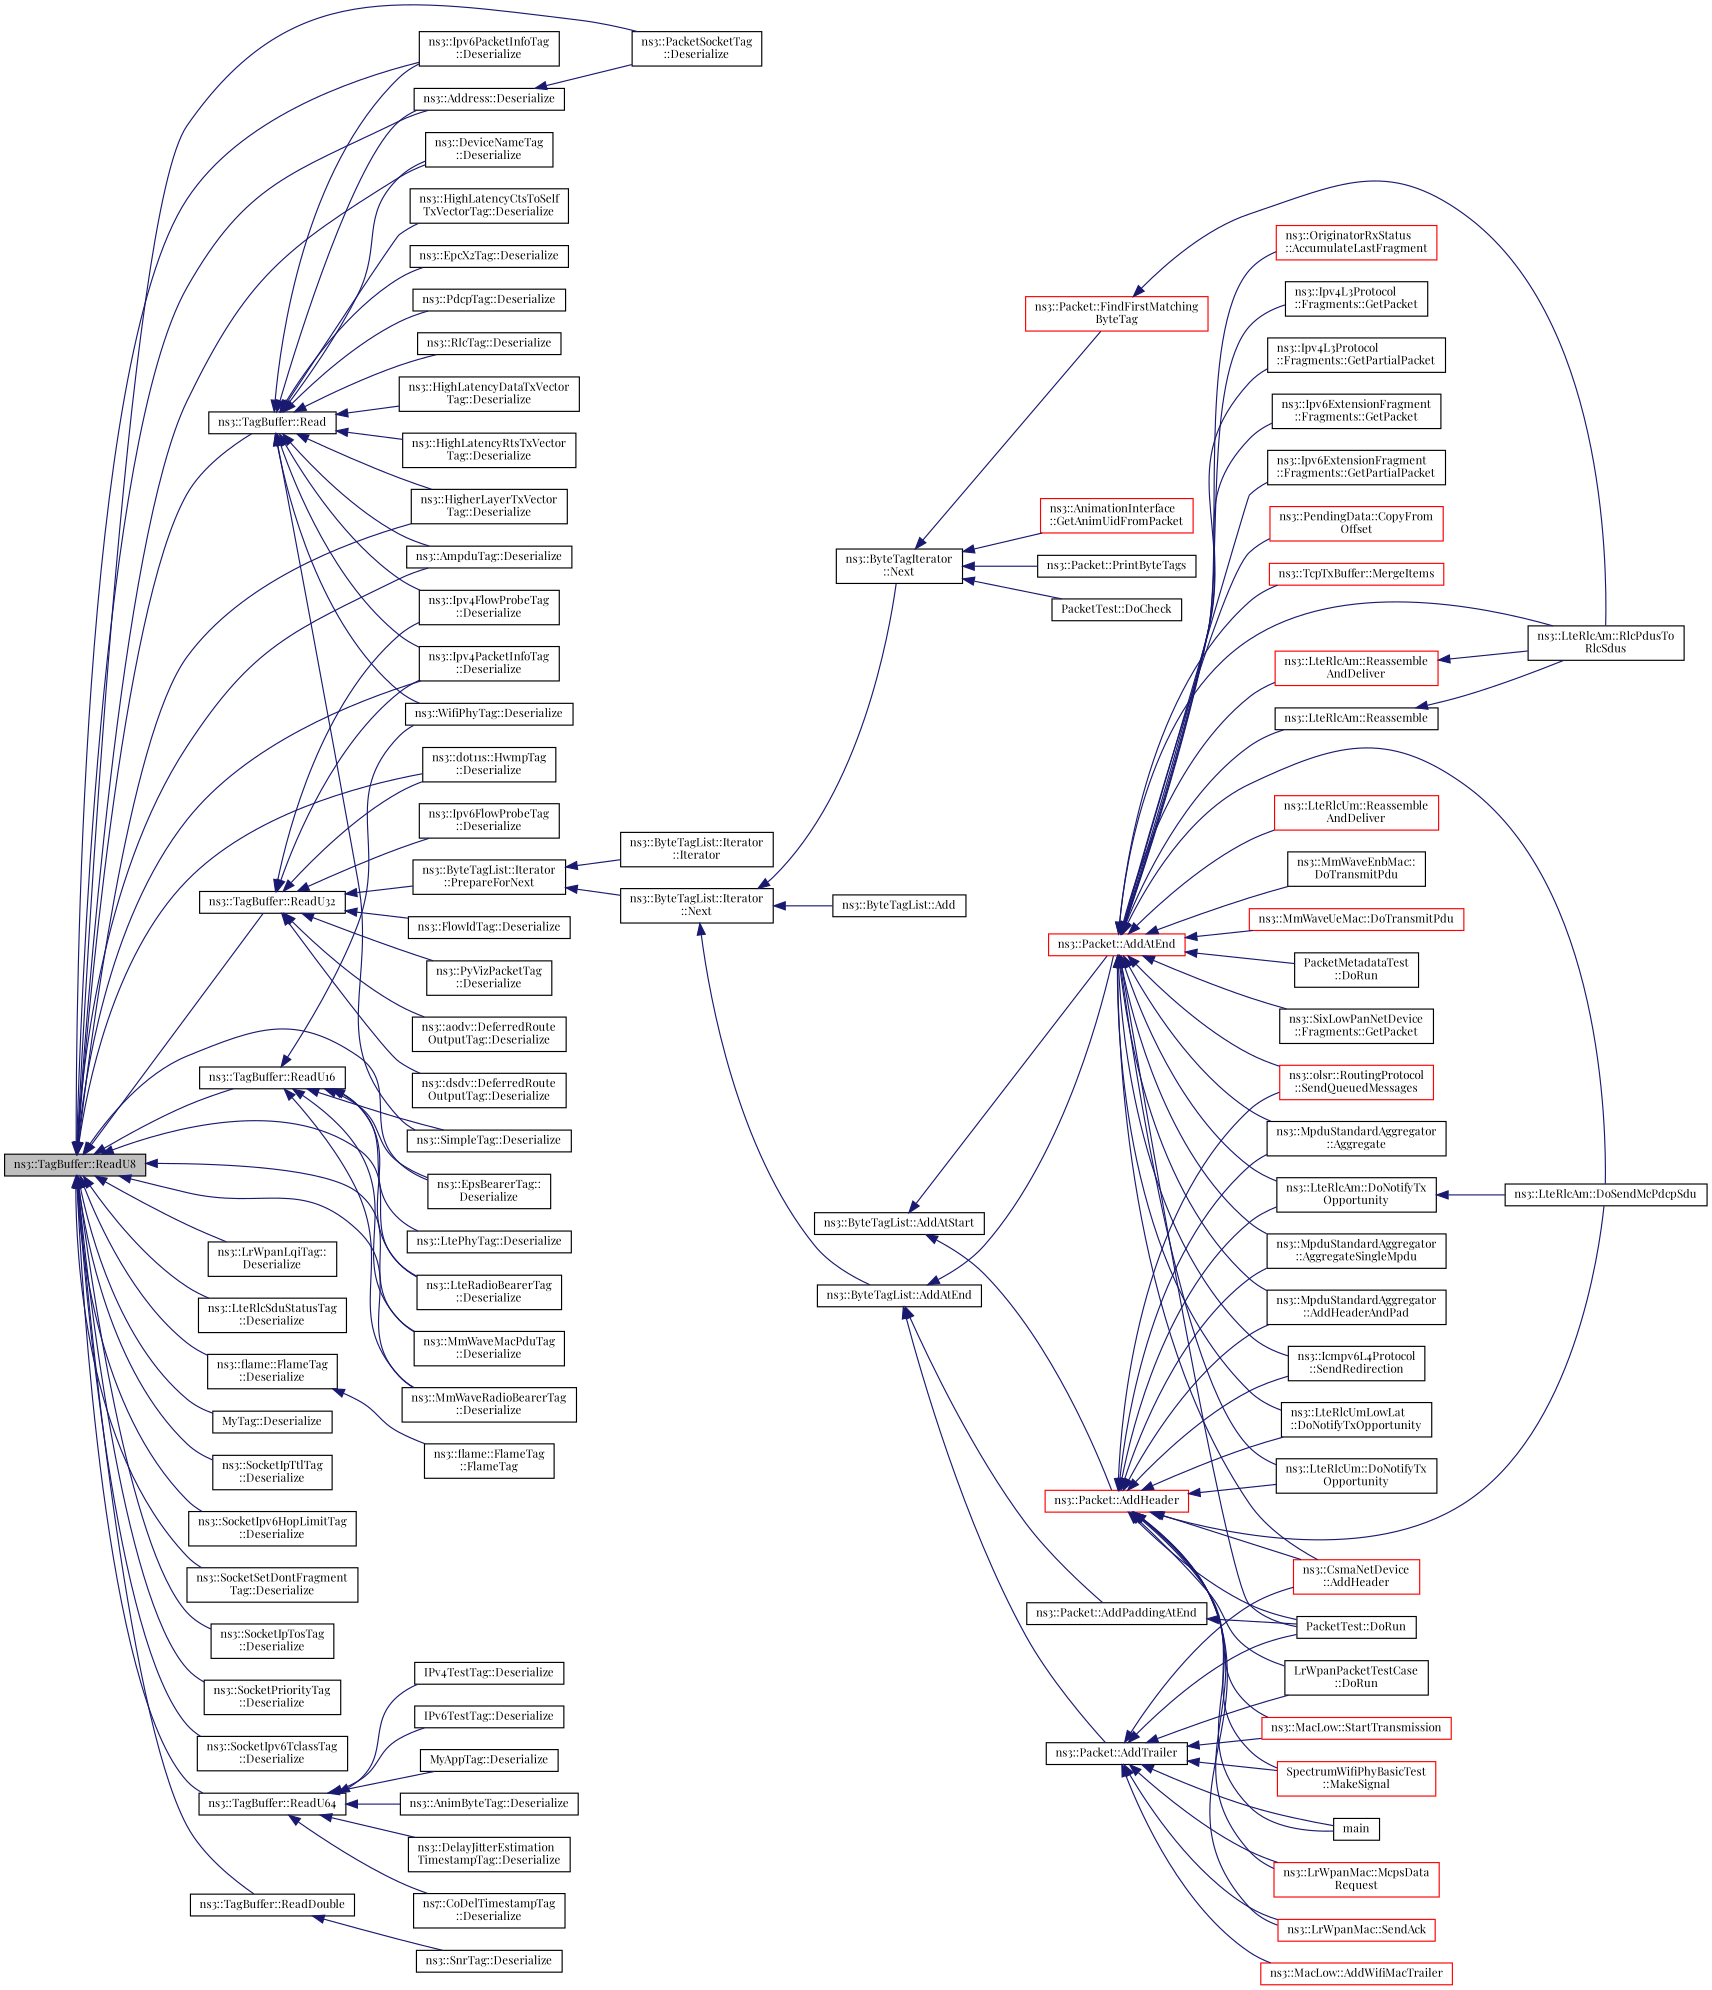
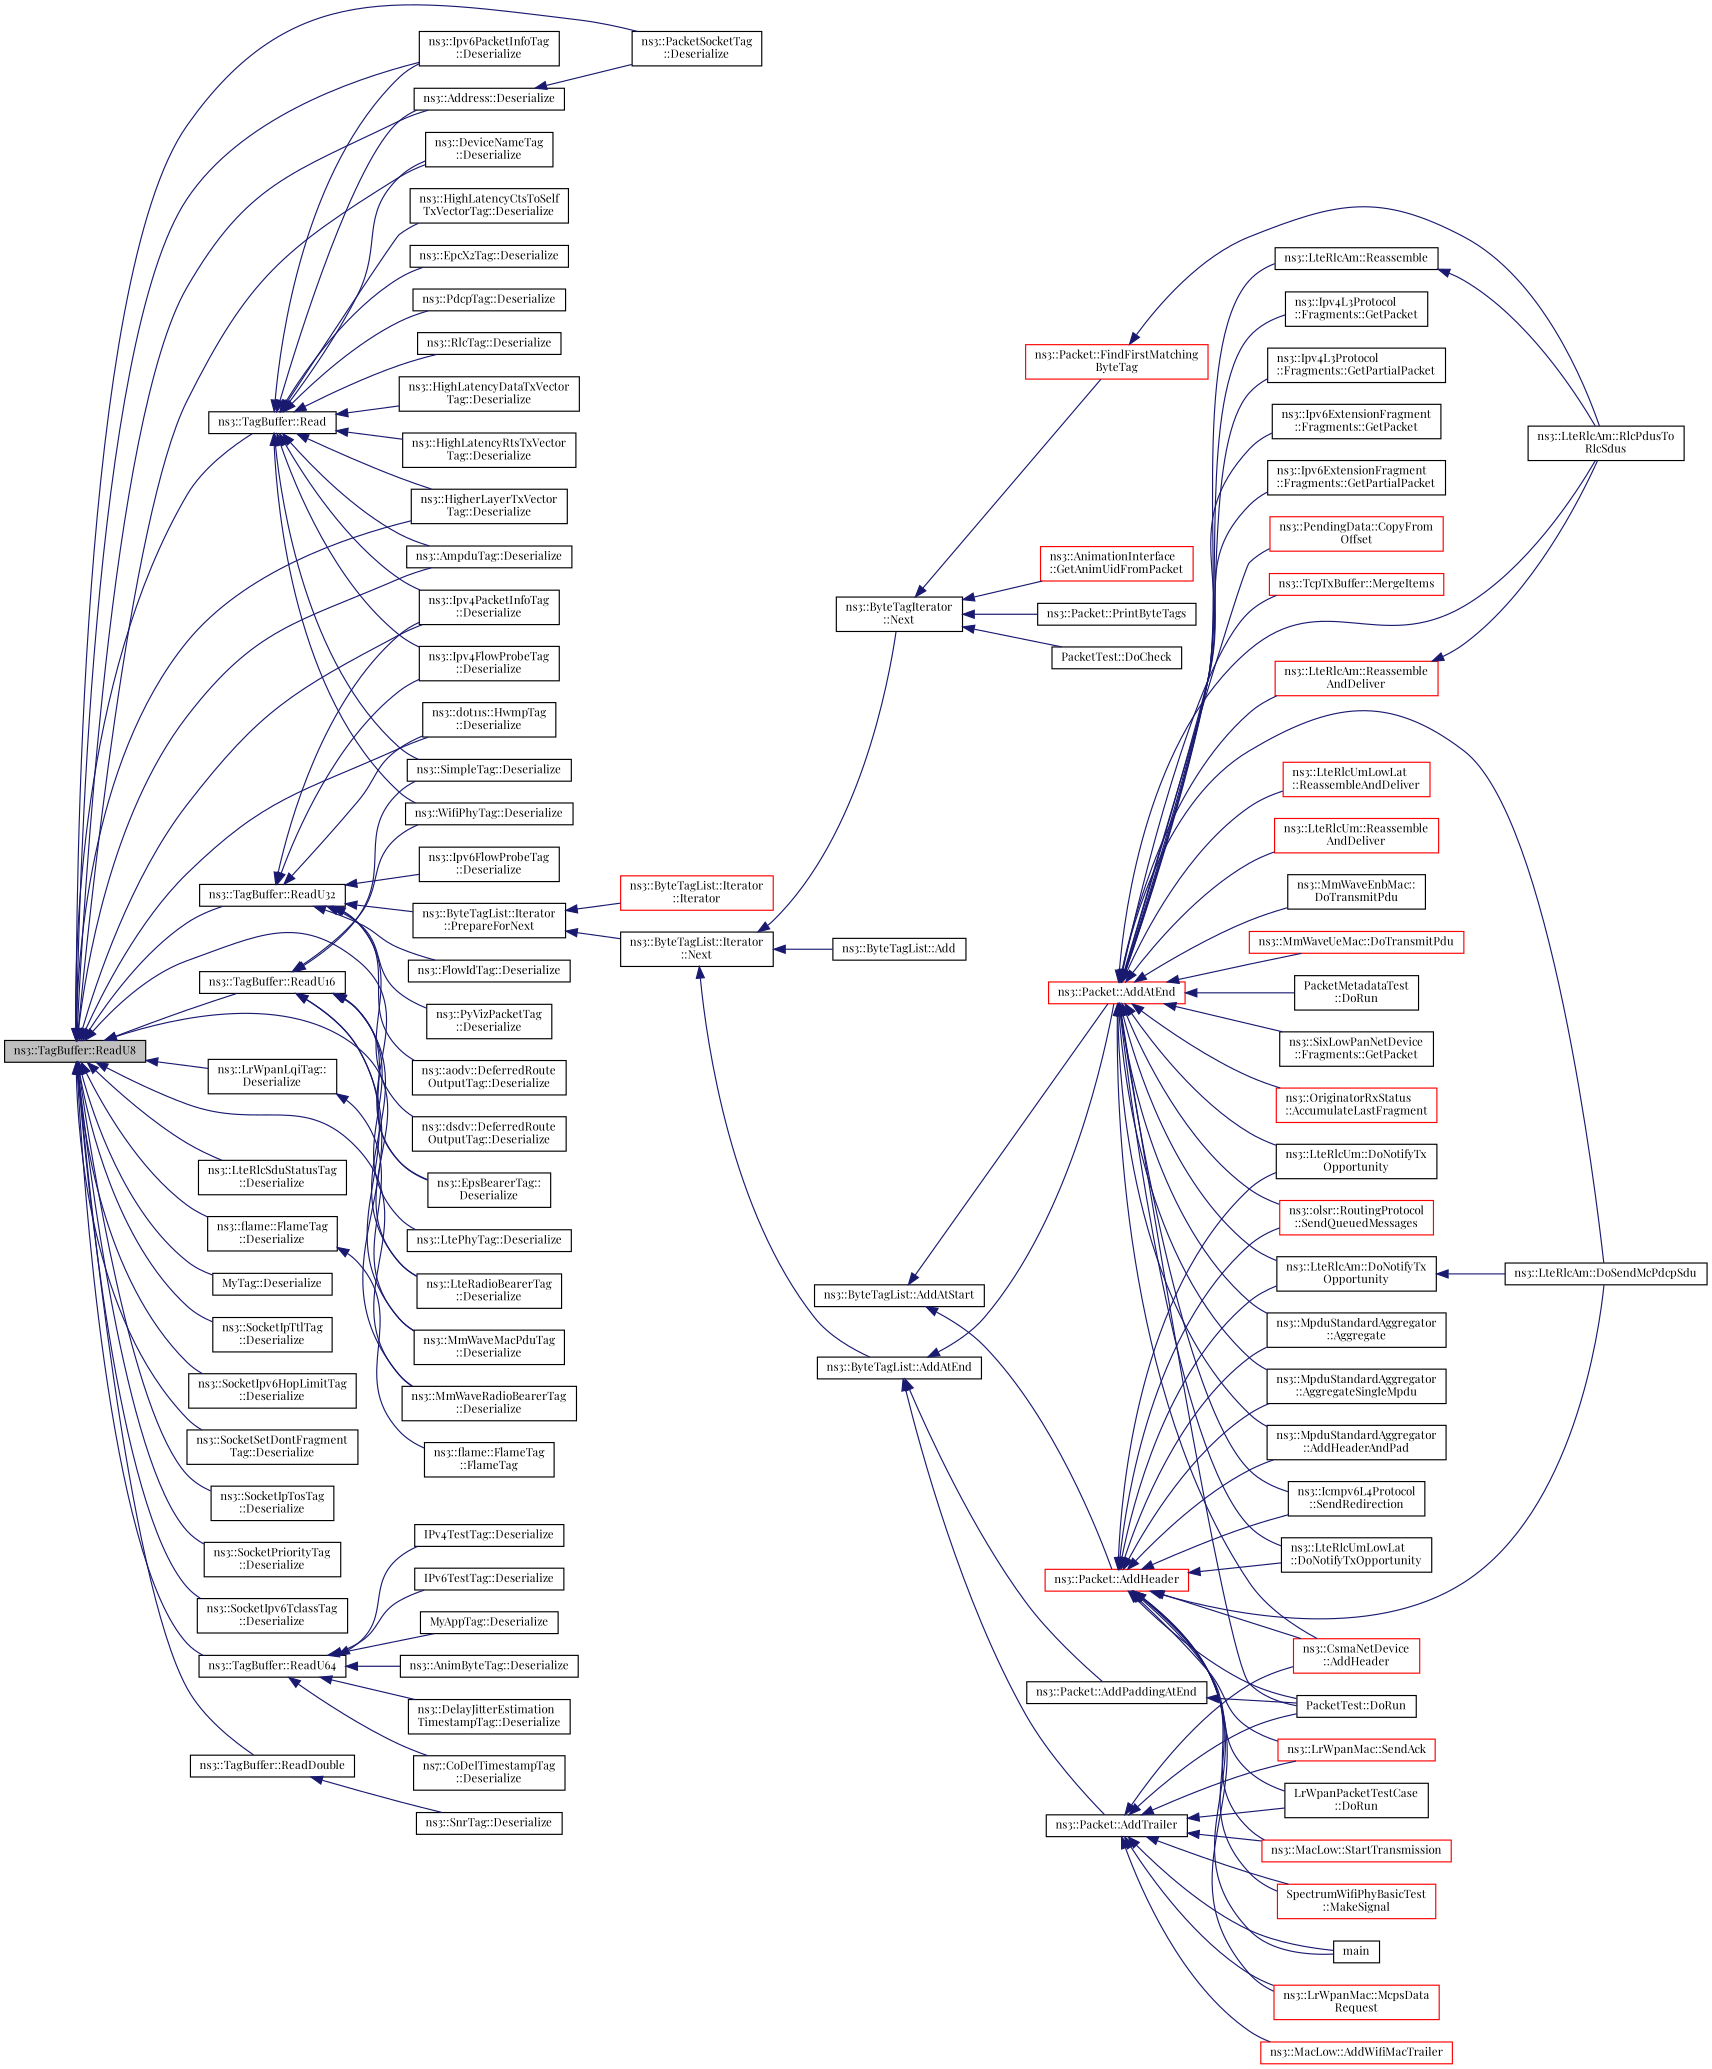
node "ns3::LteRlcUmLowLat ::ReassembleAndDeliver": added
node "ns3::ByteTagList::Iterator ::Iterator": color black -> red
edge "ns3::MmWaveMacPduTag ::Deserialize" -> "ns3::TagBuffer::ReadU8": now "ns3::MmWaveMacPduTag ::Deserialize" -> "ns3::LrWpanLqiTag:: Deserialize"
